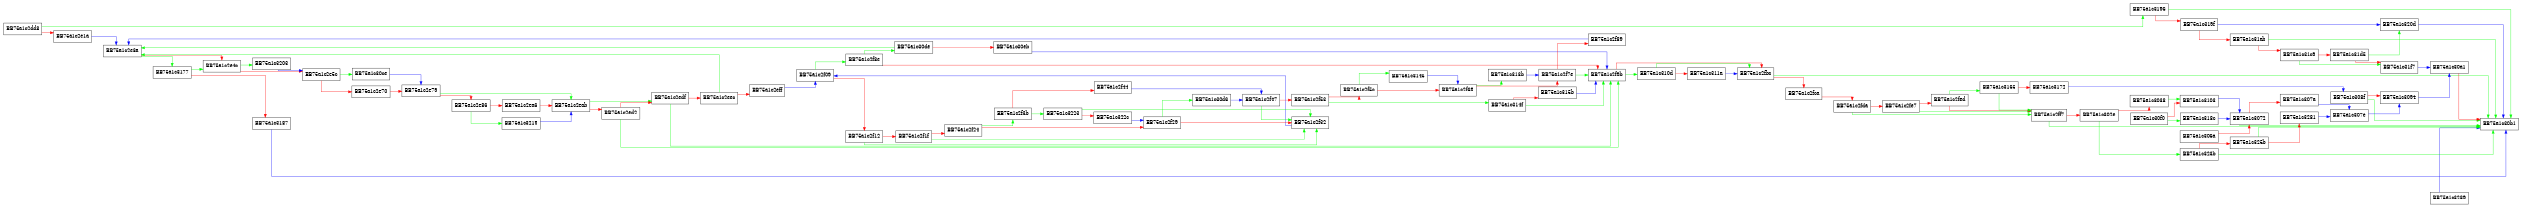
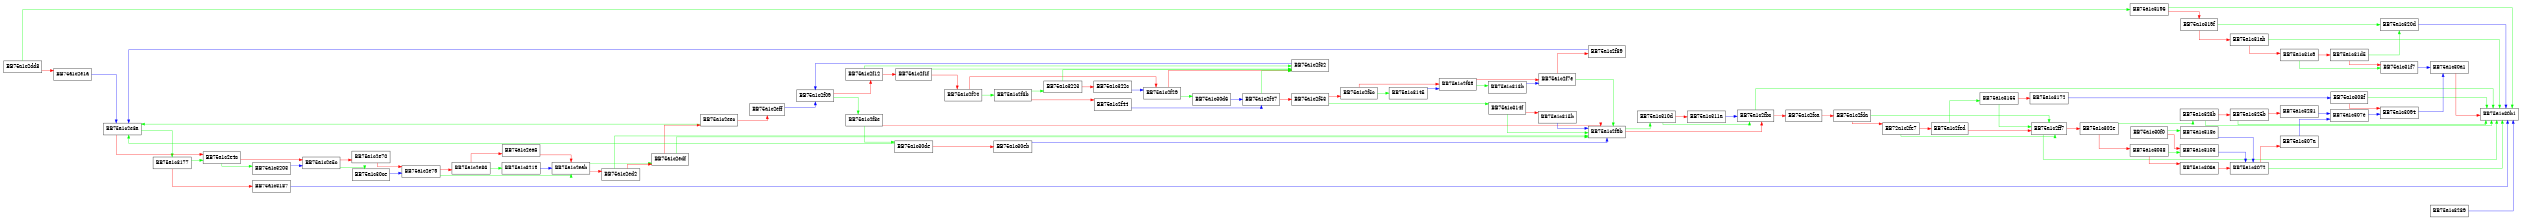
edge "BB75a1c319f" -> "BB75a1c320d": color blue -> green
node "BB75a1c2fe7": label "BB75a1c2fe7" -> "BB72a1c2fe7"
edge "BB75a1c3038" -> "BB75a1c306a": added
